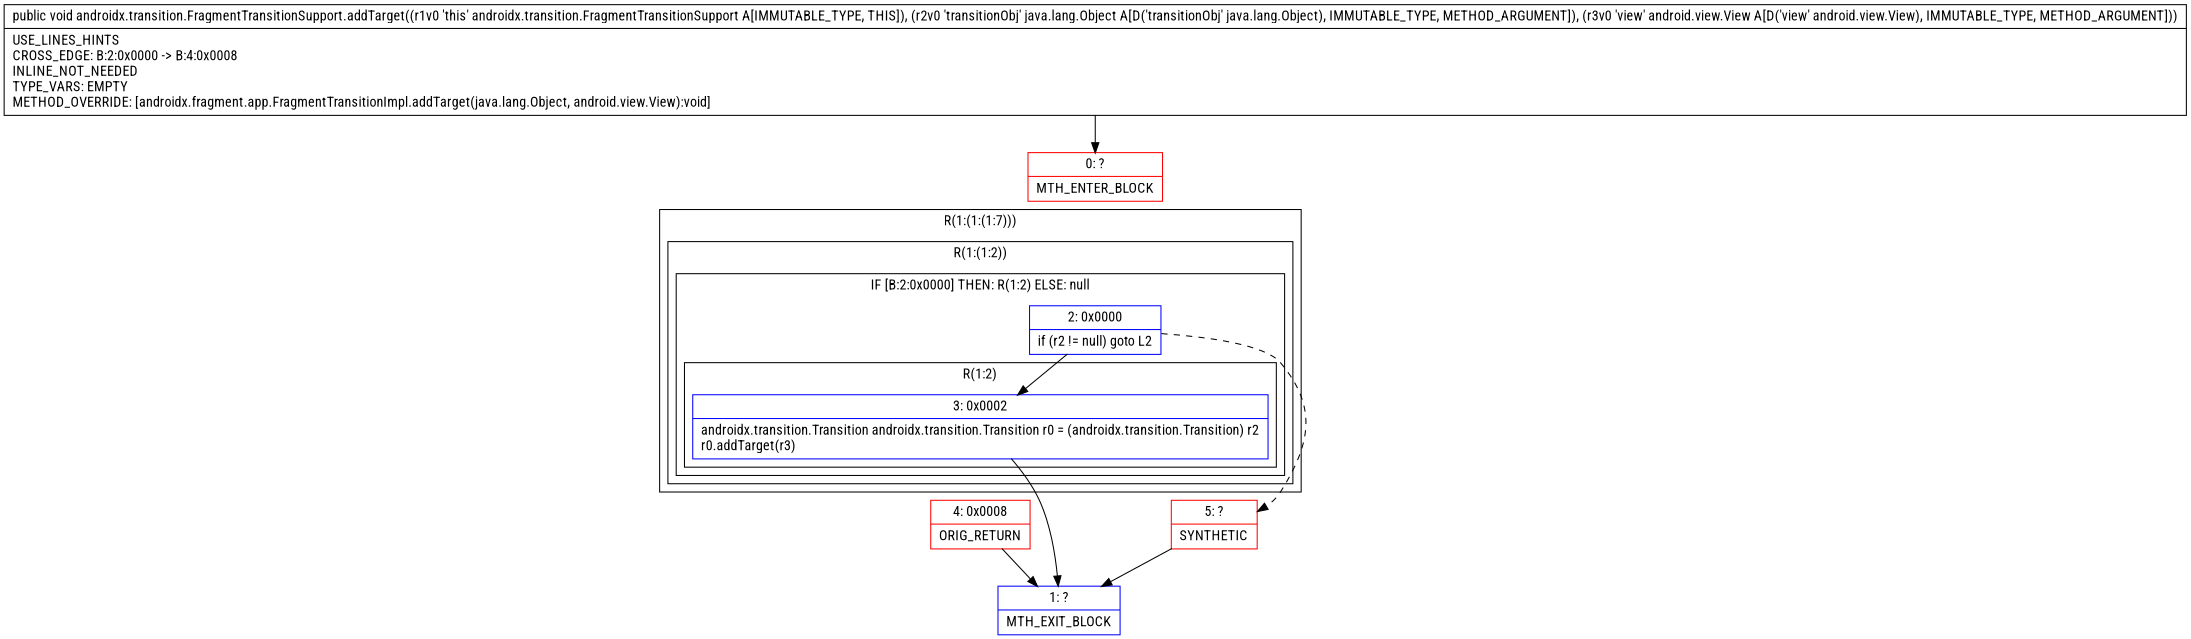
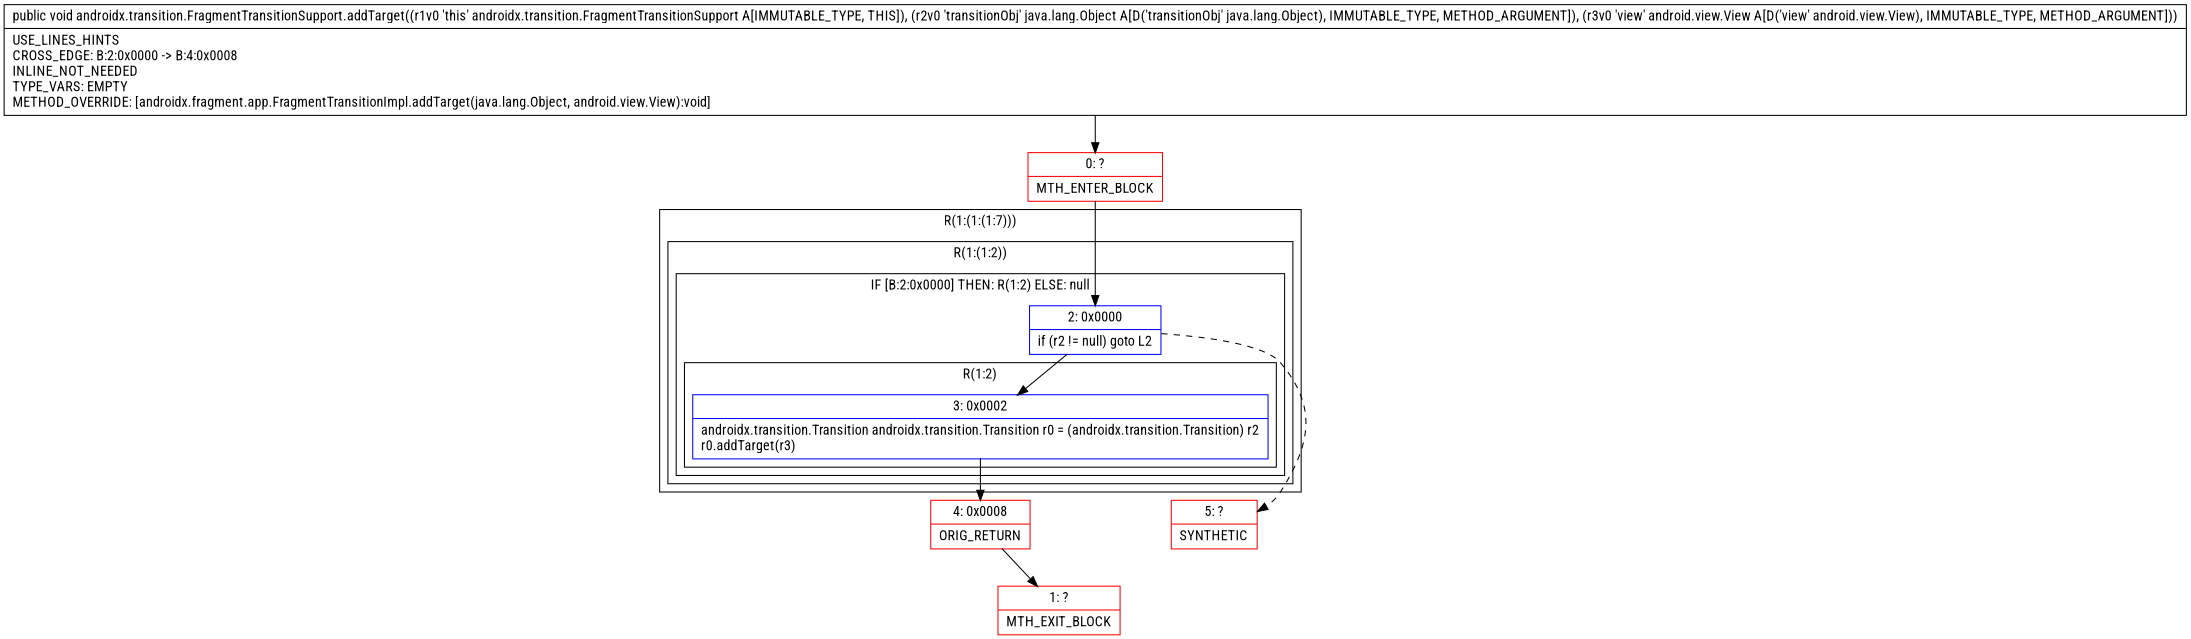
edge "0: ?" -> "2: 0x0000": added
edge "3: 0x0002" -> "1: ?": now "3: 0x0002" -> "4: 0x0008"
edge "5: ?" -> "1: ?": removed
node "1: ?": color blue -> red
